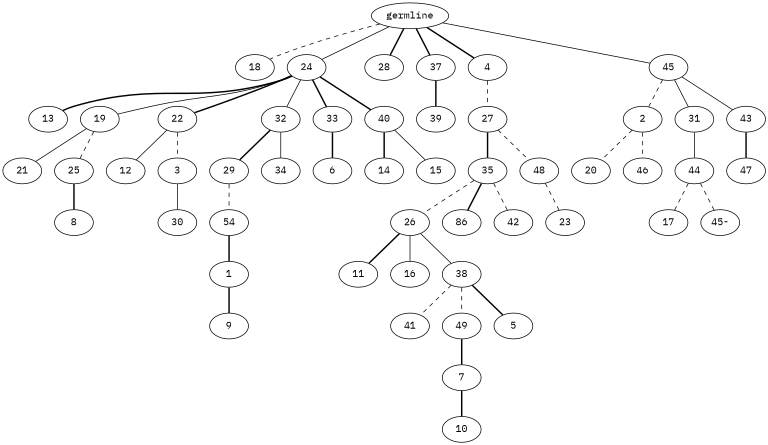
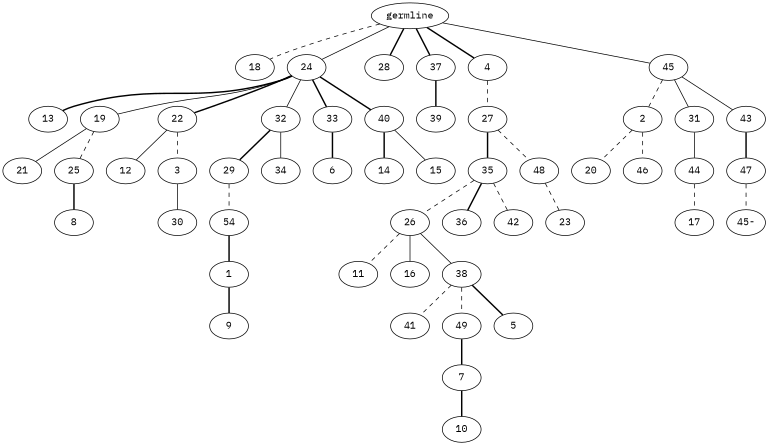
edge "44" -- "45-": now "47" -- "45-"
node "86": label "86" -> "36"
edge "26" -- "11": style bold -> dashed
